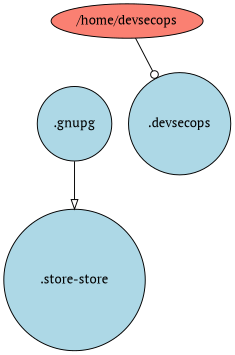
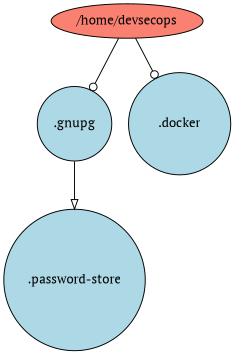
edge "/home/devsecops" -> ".gnupg": added
node ".devsecops": label ".devsecops" -> ".docker"
node ".store-store": label ".store-store" -> ".password-store"
